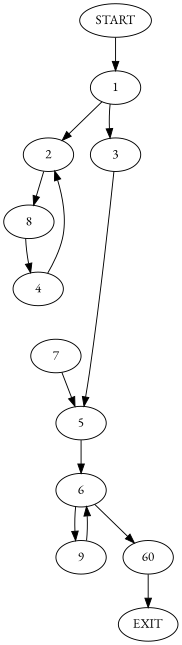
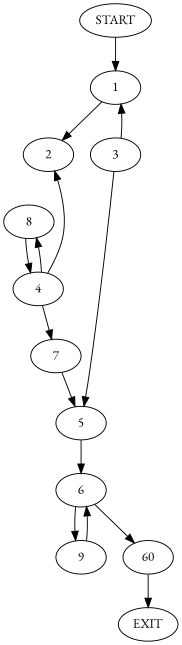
edge "1" -> "3": reversed
edge "2" -> "8": now "4" -> "8"
edge "4" -> "7": added
